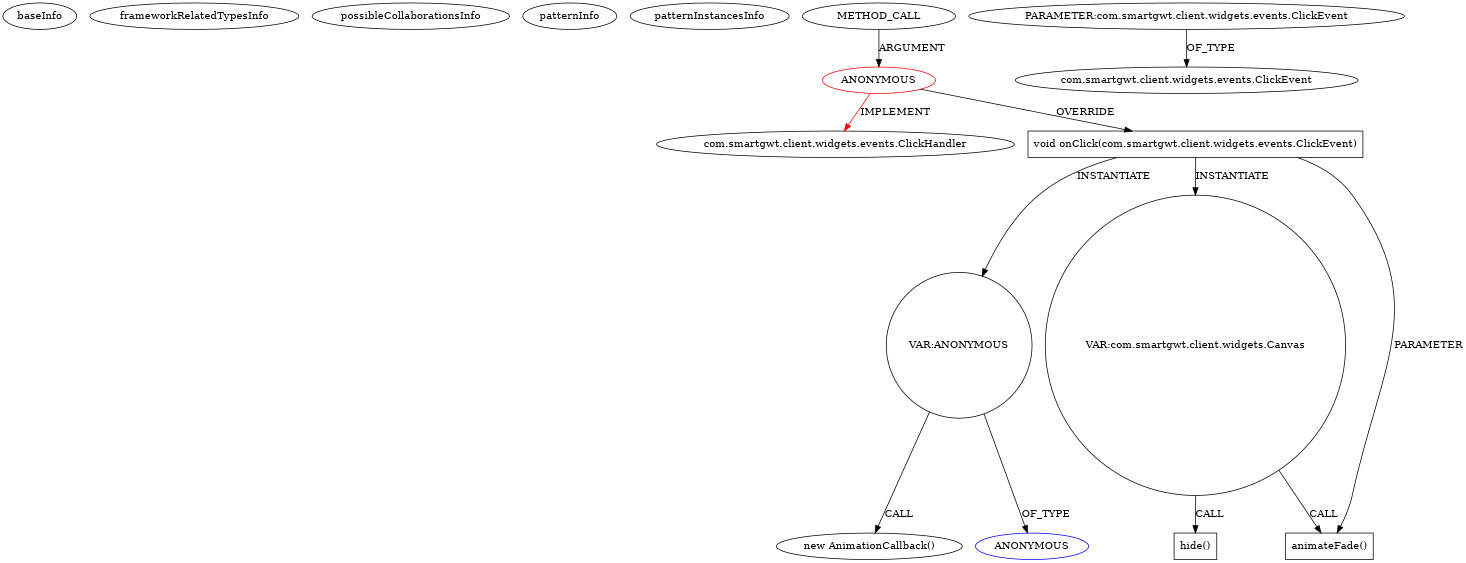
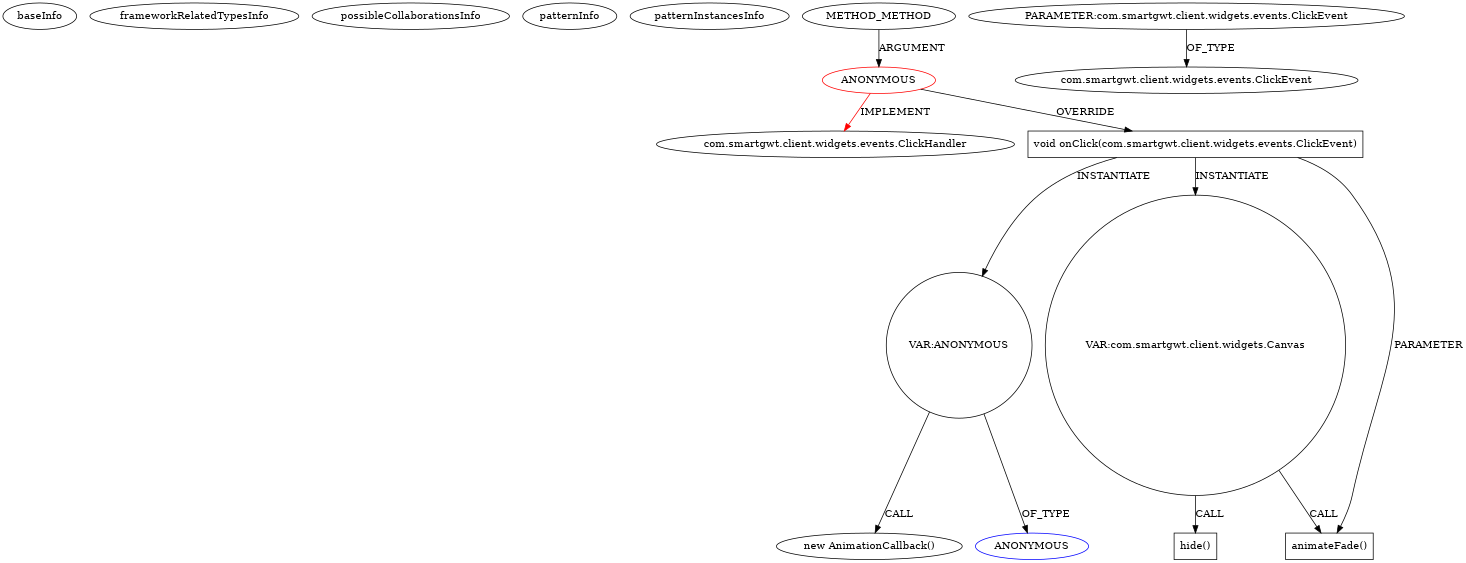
node "METHOD_CALL": label "METHOD_CALL" -> "METHOD_METHOD"
